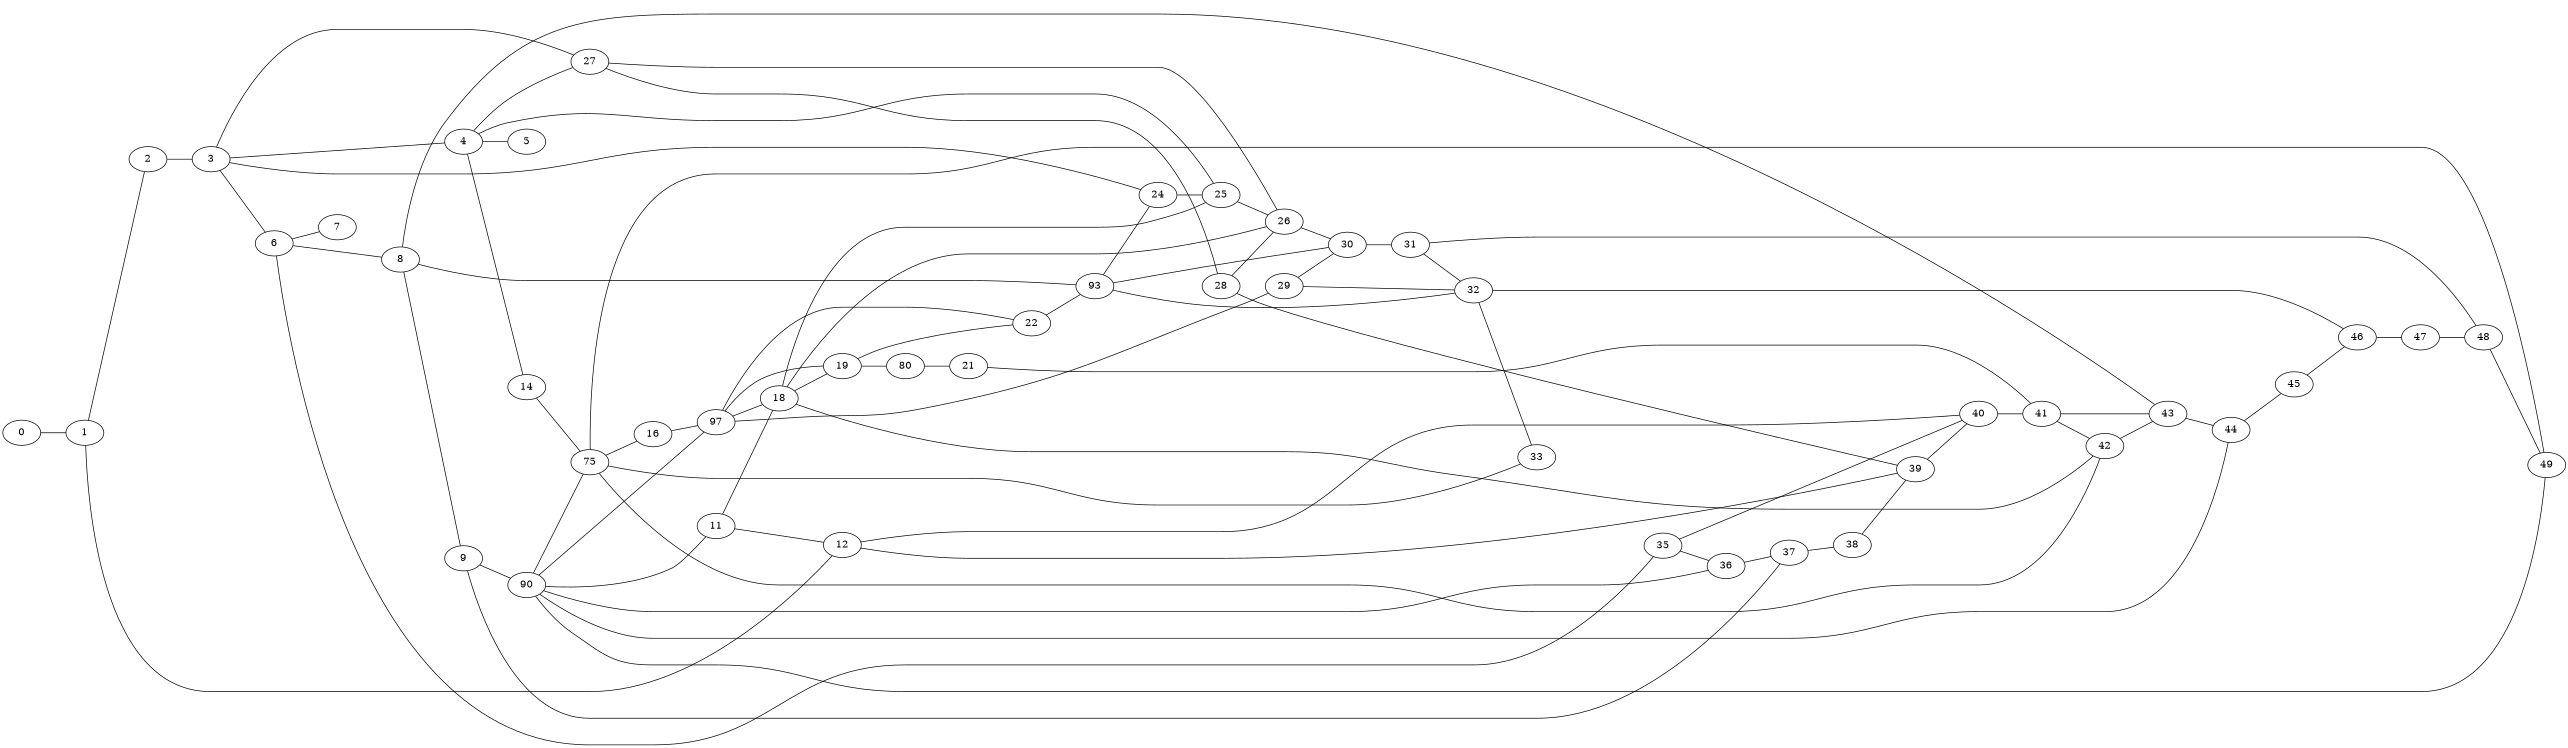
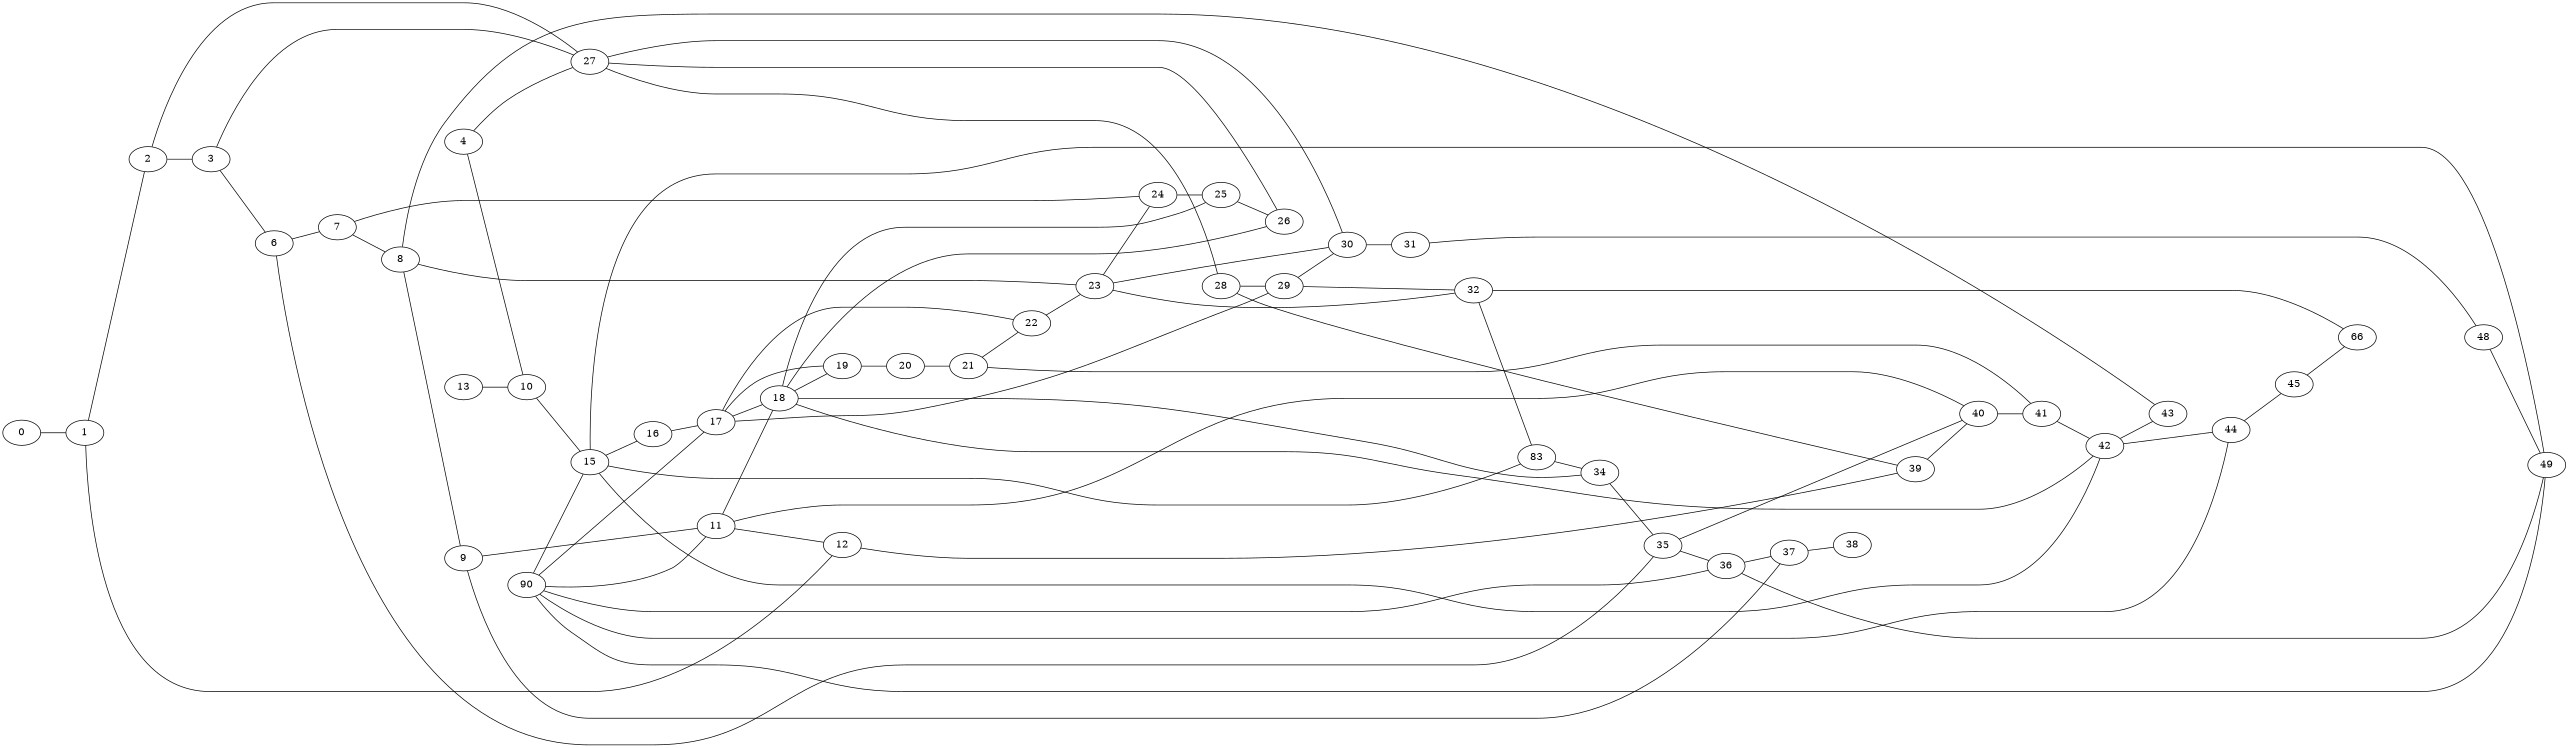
edge "27" -- "2": added
edge "4" -- "25": removed
node "5": removed
edge "3" -- "24": now "7" -- "24"
edge "4" -- "3": removed
edge "26" -- "30": now "27" -- "30"
edge "6" -- "8": now "7" -- "8"
edge "26" -- "28": now "29" -- "28"
edge "31" -- "32": removed
node "93": label "93" -> "23"
edge "22" -- "19": now "22" -- "21"
node "46": label "46" -> "66"
node "47": removed
node "80": label "80" -> "20"
node "13": added
node "14": label "14" -> "10"
edge "41" -- "43": removed
node "97": label "97" -> "17"
edge "43" -- "44": now "42" -- "44"
edge "40" -- "12": now "40" -- "11"
node "33": label "33" -> "83"
node "75": label "75" -> "15"
node "34": added
edge "39" -- "38": removed
edge "9" -- "90": now "9" -- "11"
edge "49" -- "36": added
